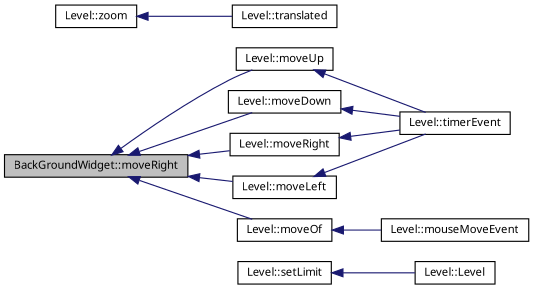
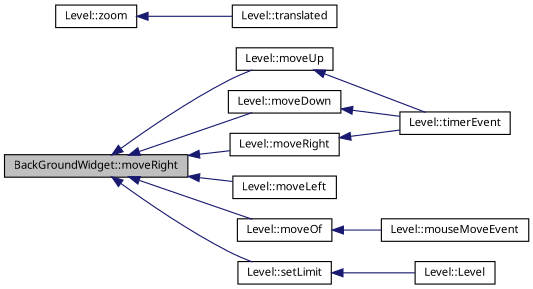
edge "Level::timerEvent" -> "Level::moveLeft": removed
edge "Level::setLimit" -> "BackGroundWidget::moveRight": added
